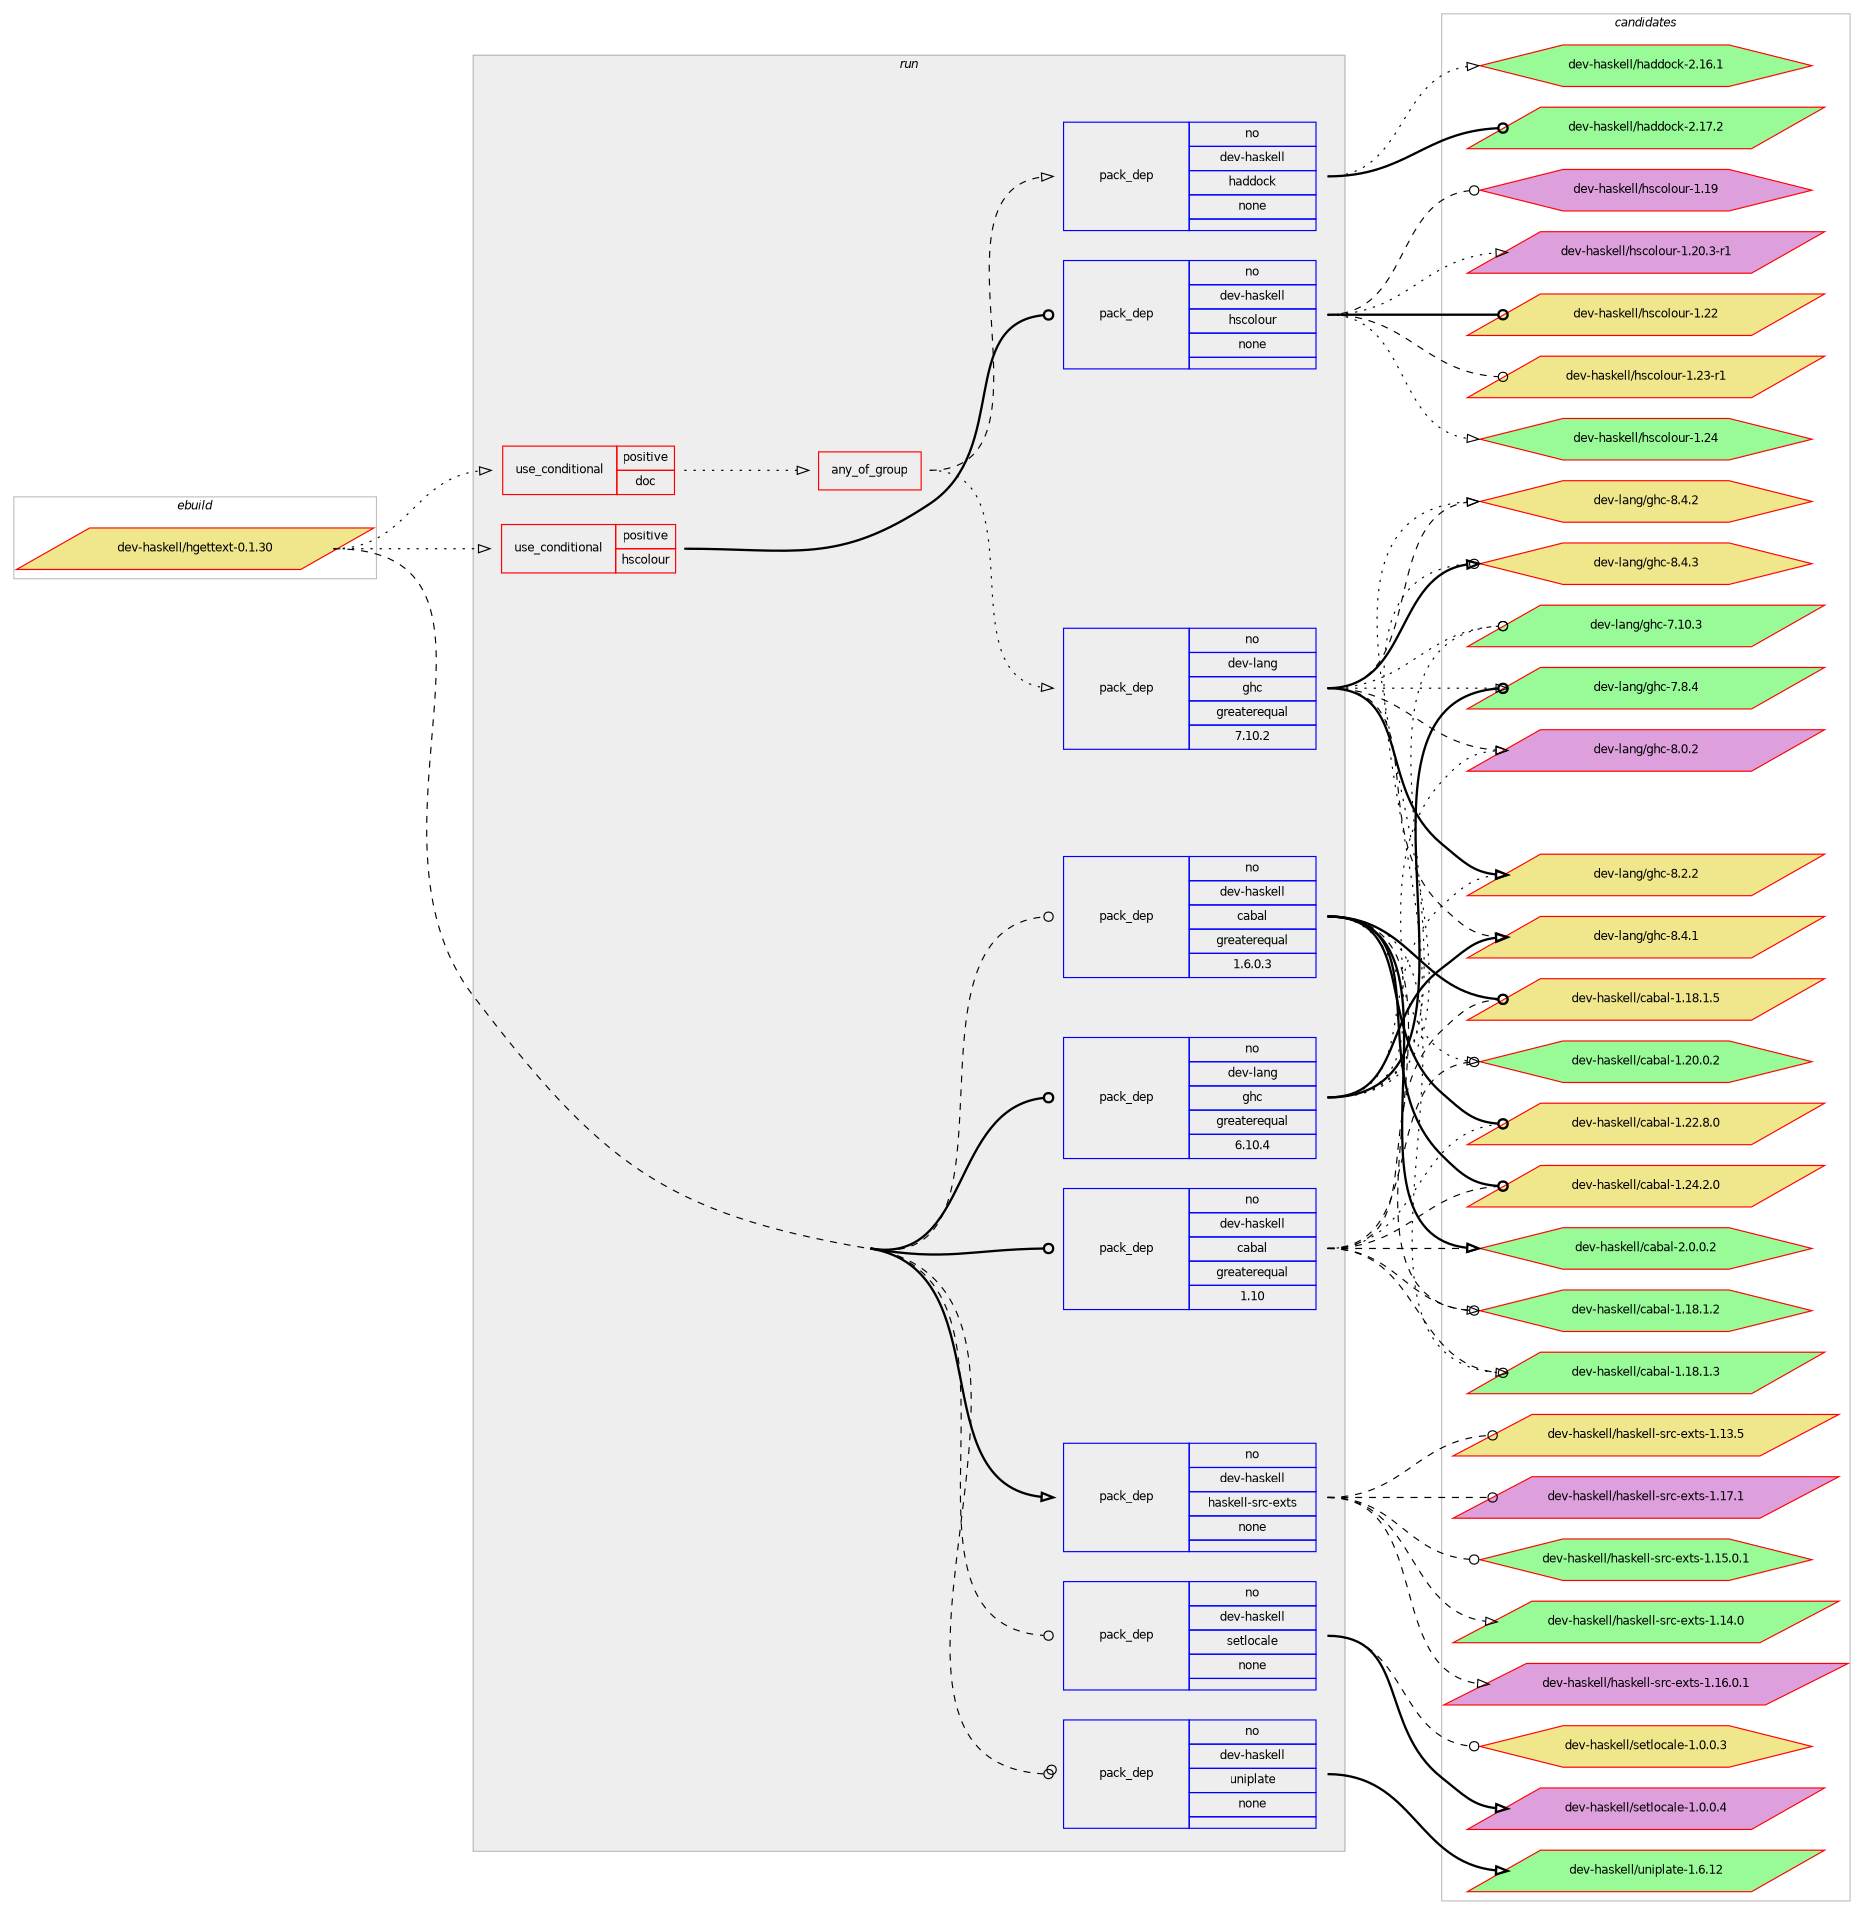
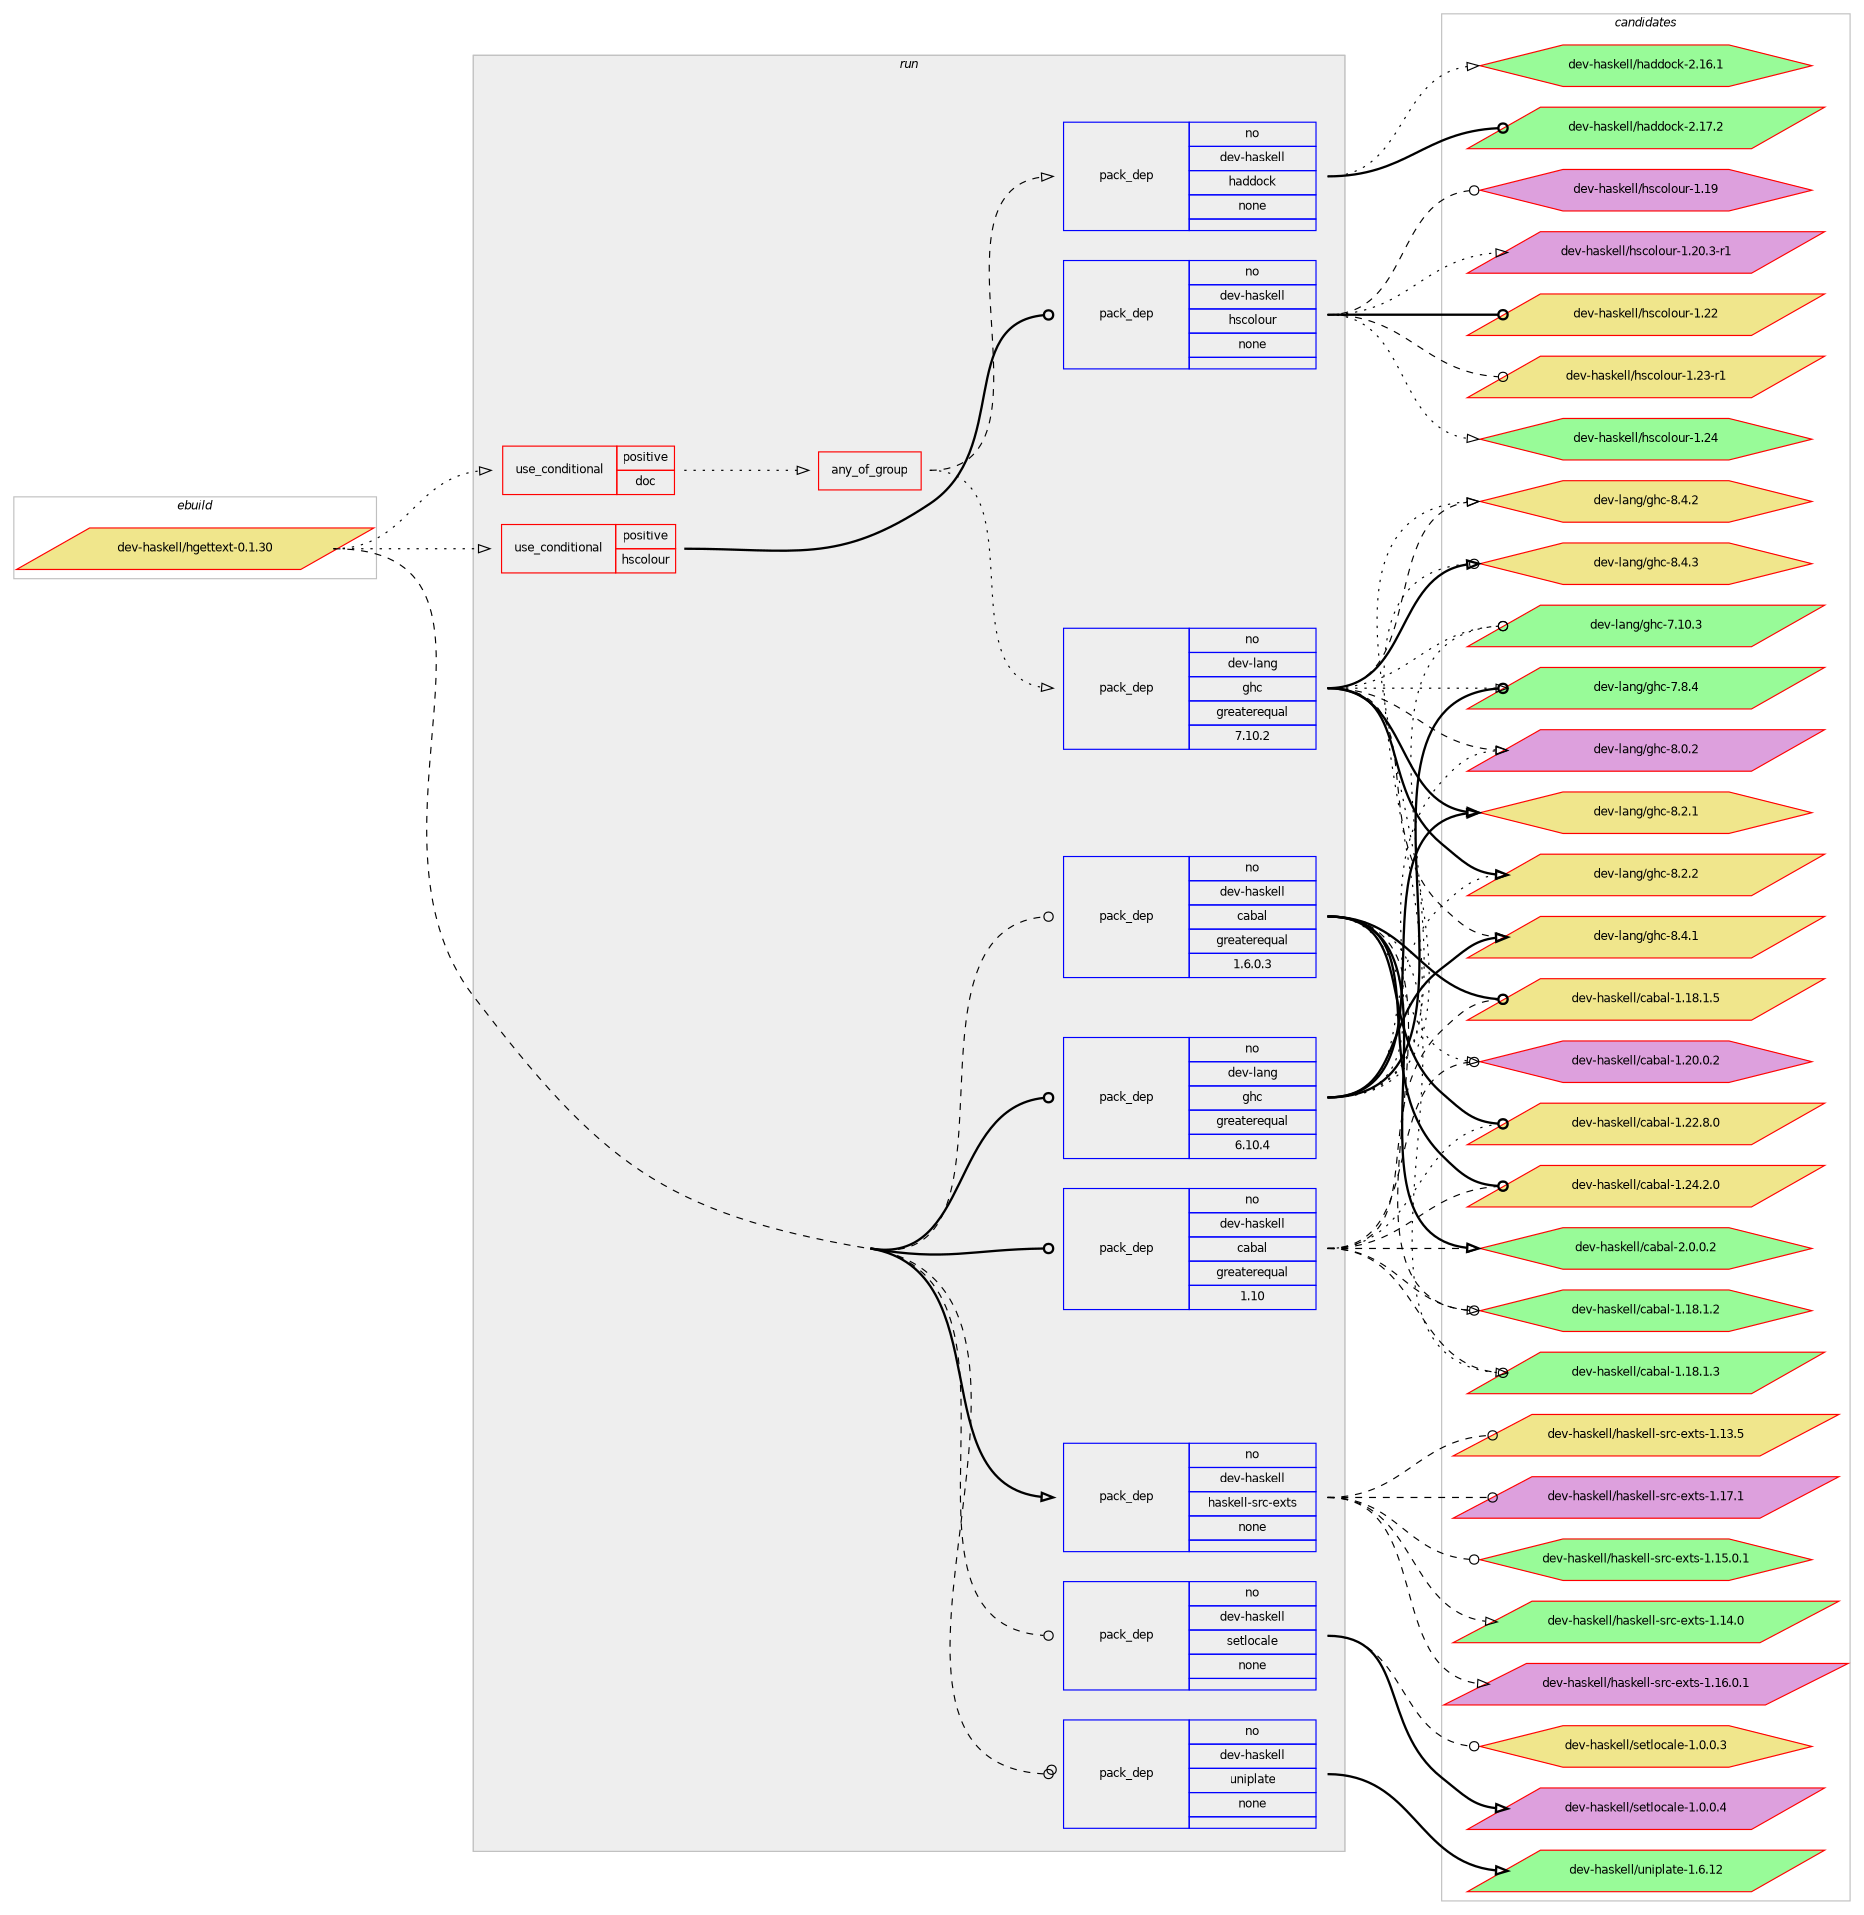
node "dev-lang/ghc-8.2.1": added
node "dev-haskell/cabal-1.20.0.2": fillcolor palegreen -> plum
